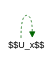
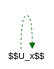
node "$$U_x$$": moved (27, 45) -> (27, 57)
